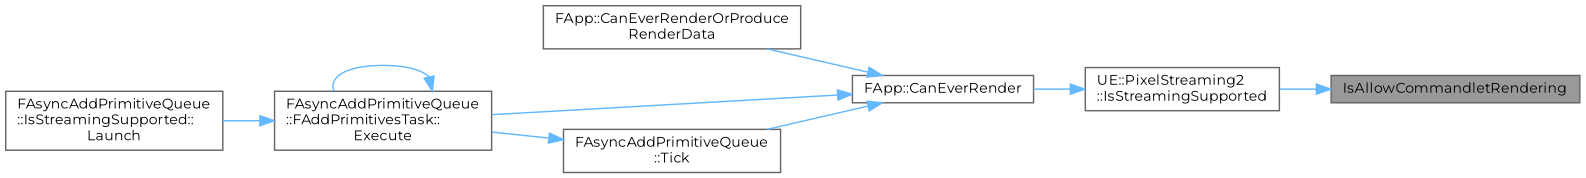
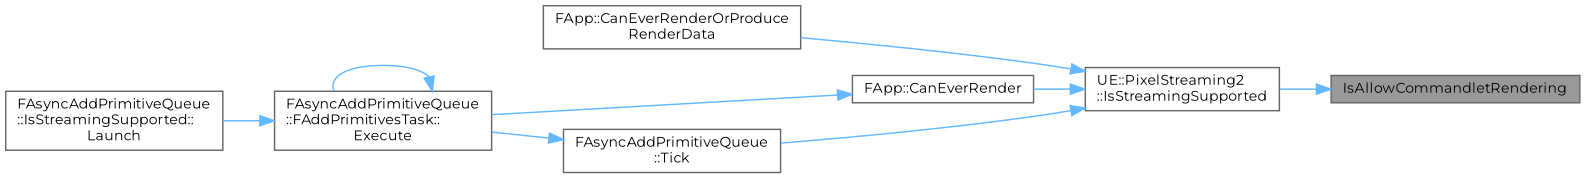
edge "FApp::CanEverRenderOrProduce RenderData" -> "FApp::CanEverRender": now "FApp::CanEverRenderOrProduce RenderData" -> "UE::PixelStreaming2 ::IsStreamingSupported"
edge "FAsyncAddPrimitiveQueue ::Tick" -> "FApp::CanEverRender": now "FAsyncAddPrimitiveQueue ::Tick" -> "UE::PixelStreaming2 ::IsStreamingSupported"
